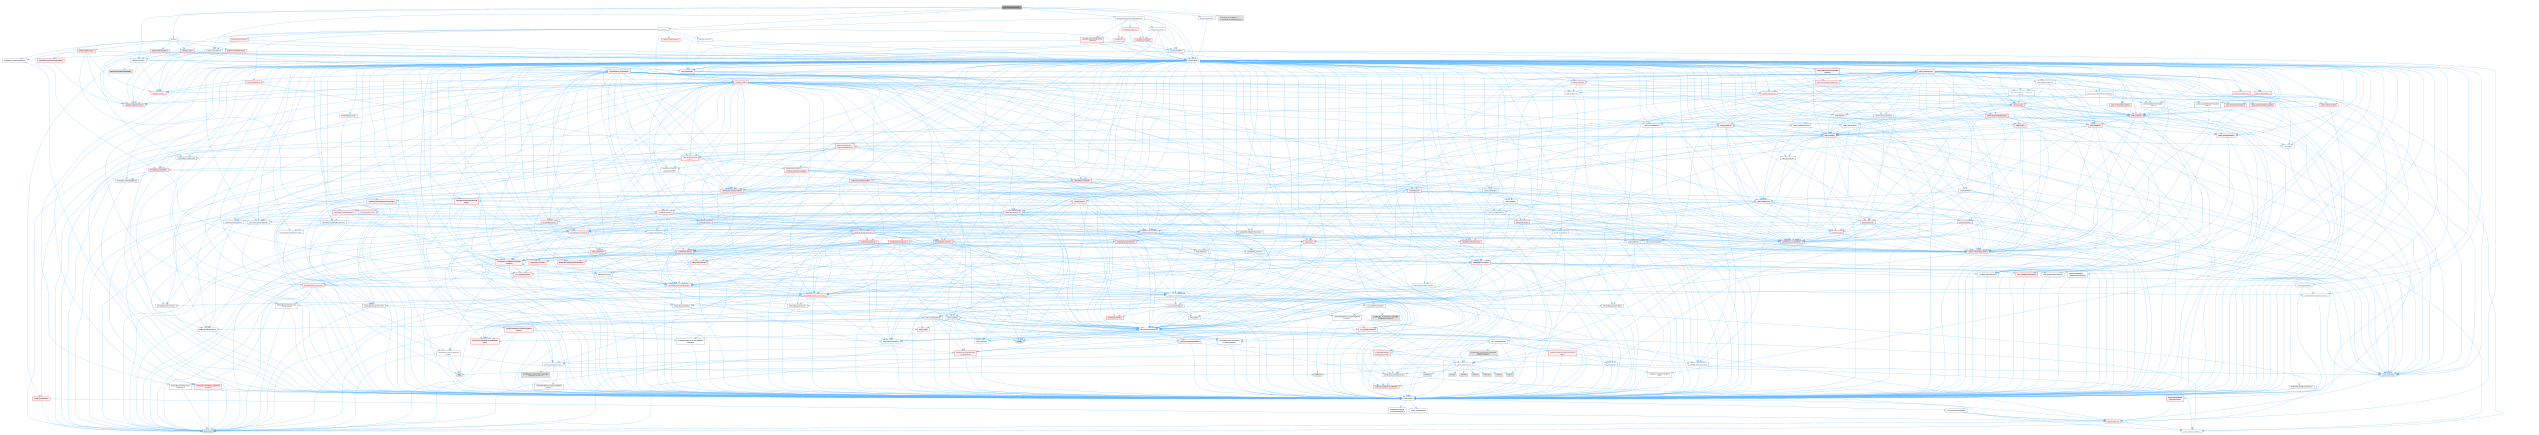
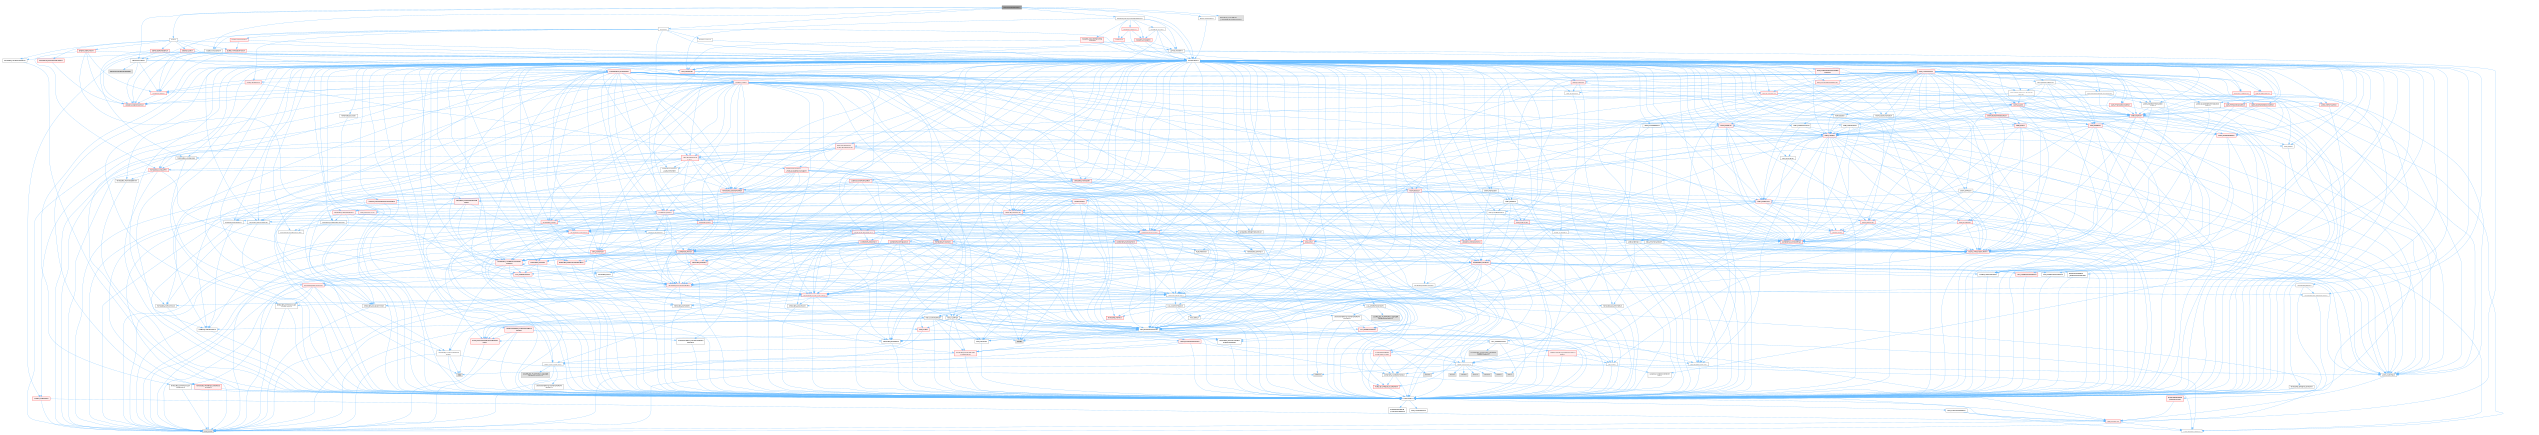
node "EditorModeRegistry.h": removed
edge "EditorComponents.h" -> "UObject/GCObject.h": now "EditorComponents.h" -> "Editor/UnrealEdTypes.h"
